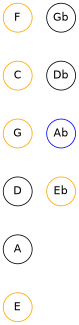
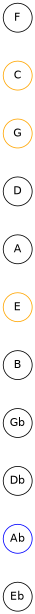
node "F": color orange -> black
node "Eb": color orange -> black
node "B": added
